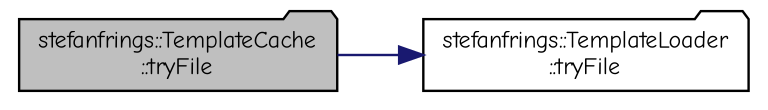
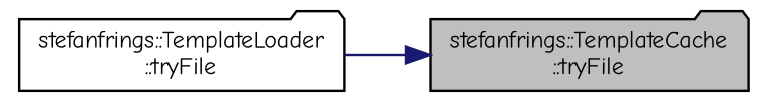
edge "stefanfrings::TemplateCache ::tryFile" -> "stefanfrings::TemplateLoader ::tryFile": reversed
